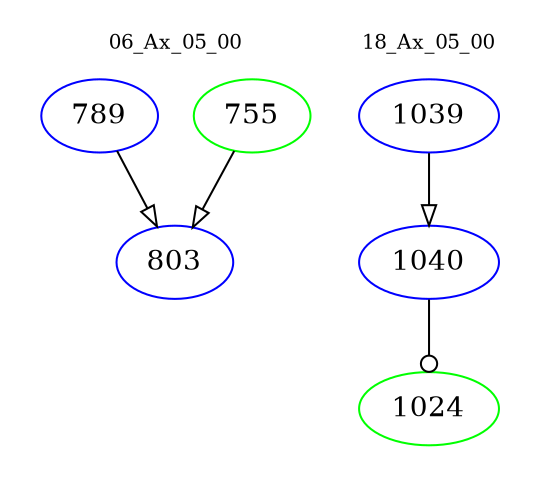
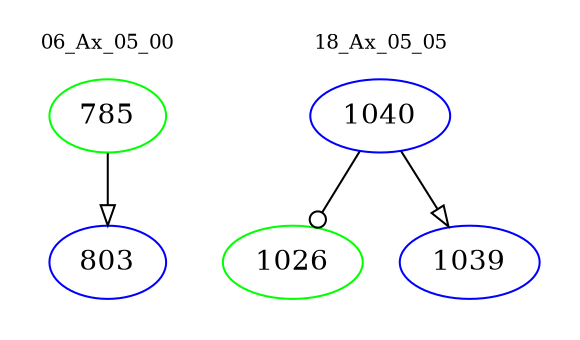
cluster "18_Ax_05_00": label "18_Ax_05_00" -> "18_Ax_05_05"
node "789": removed
node "755": label "755" -> "785"
edge "1039" -> "1040": reversed
node "1024": label "1024" -> "1026"
